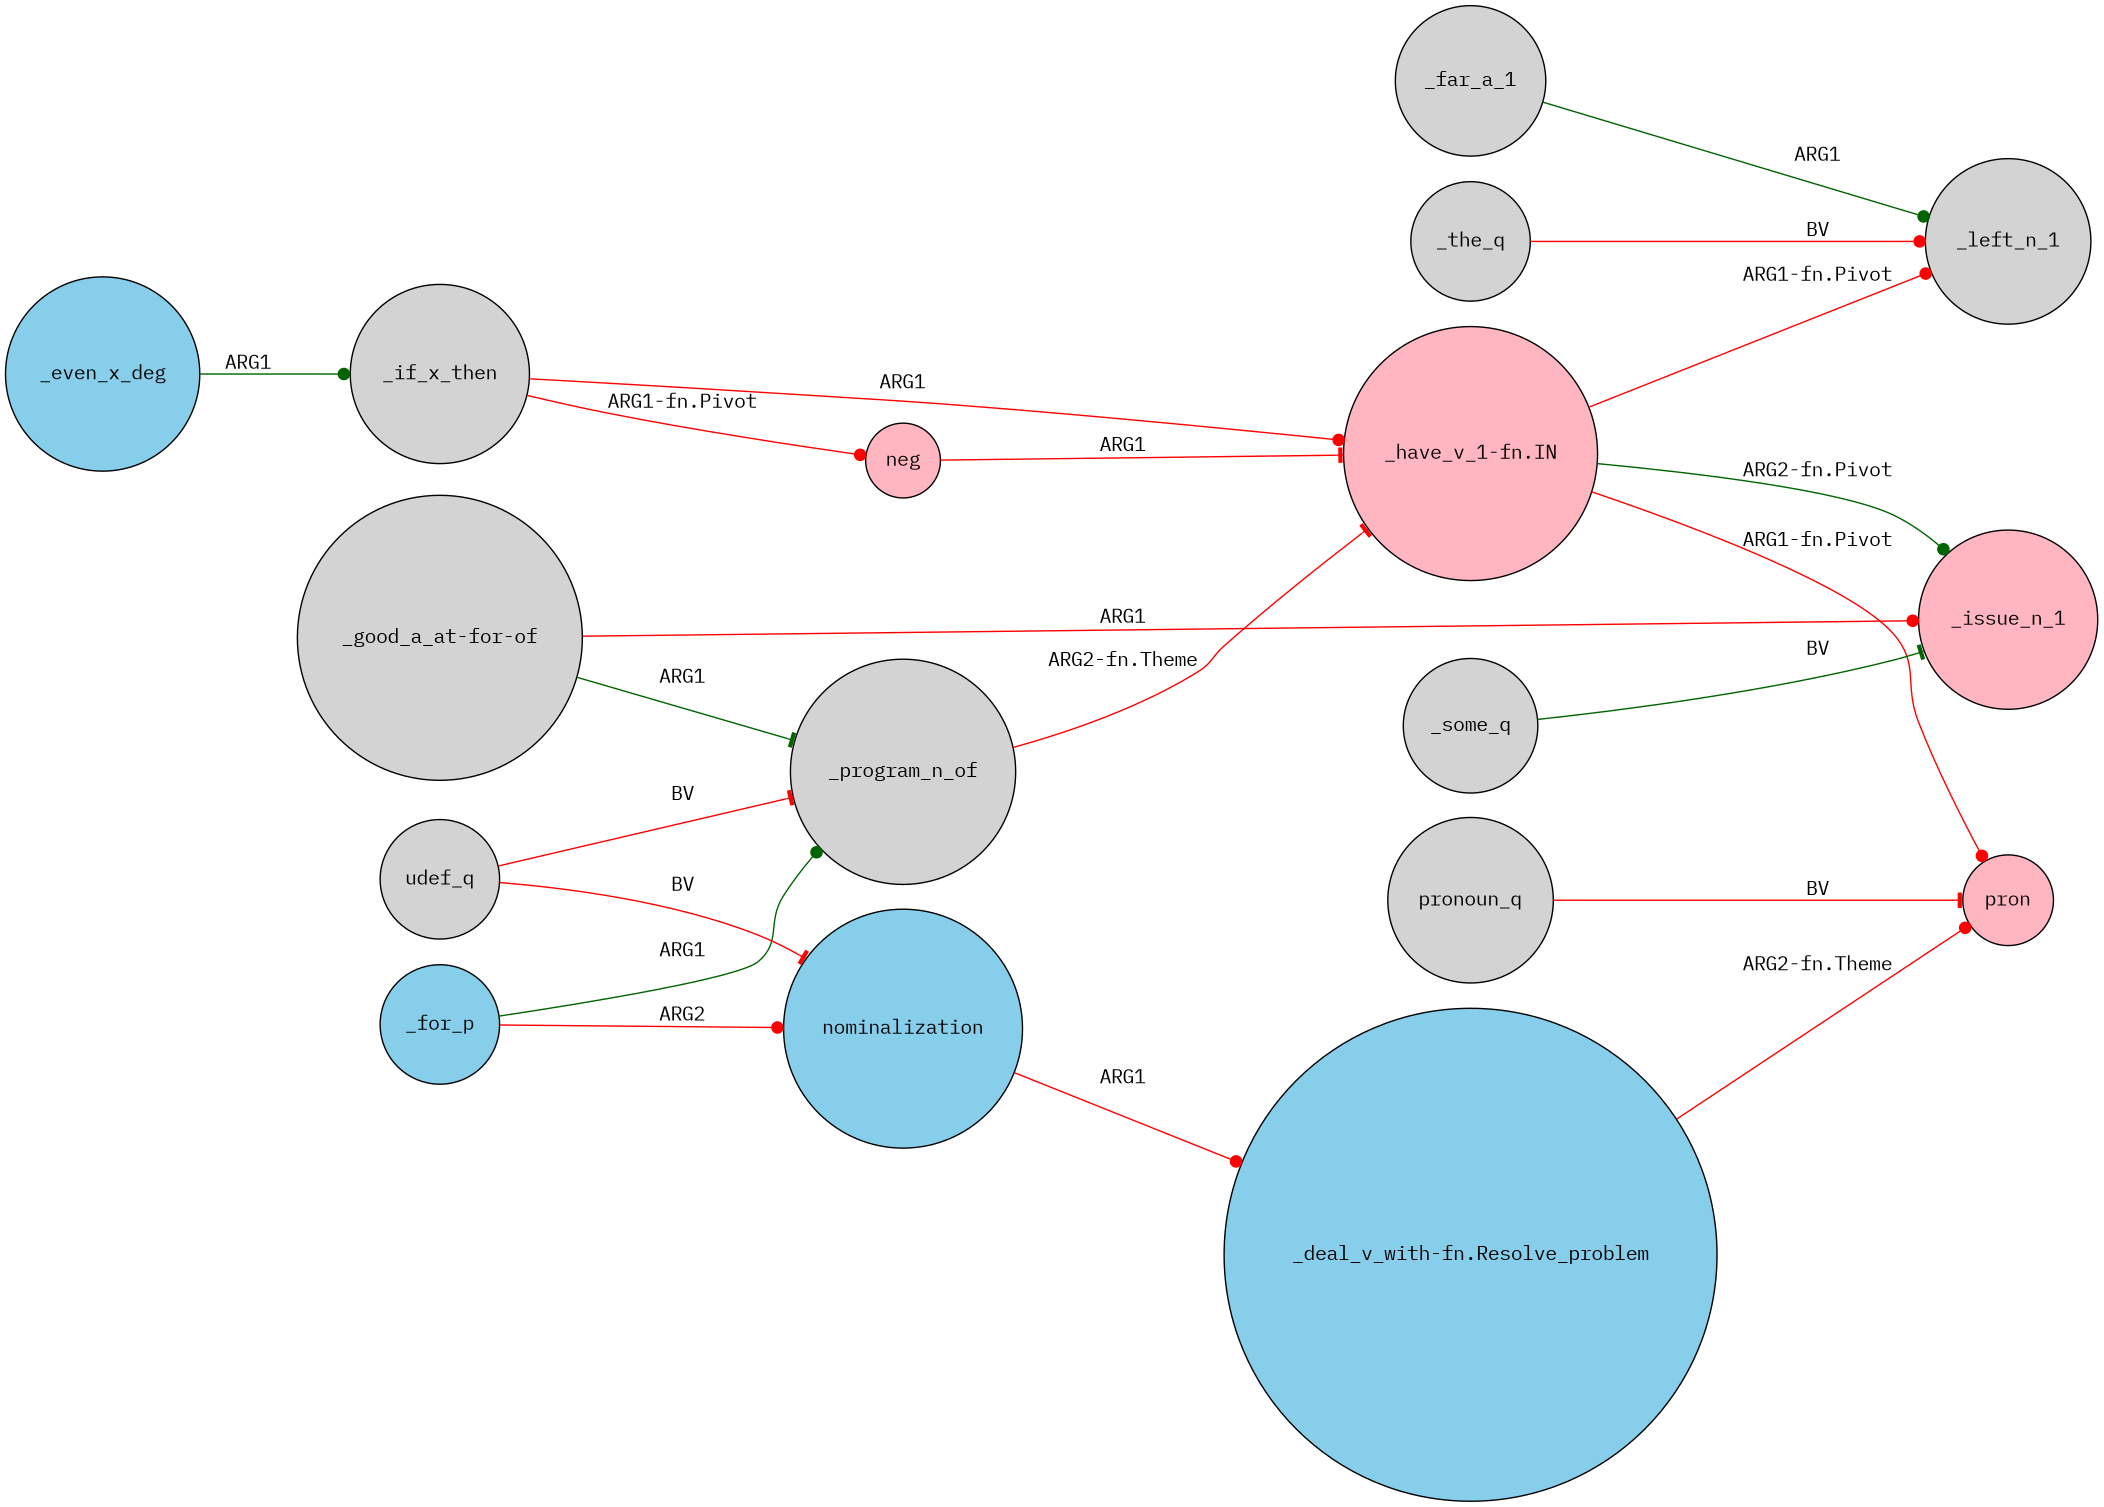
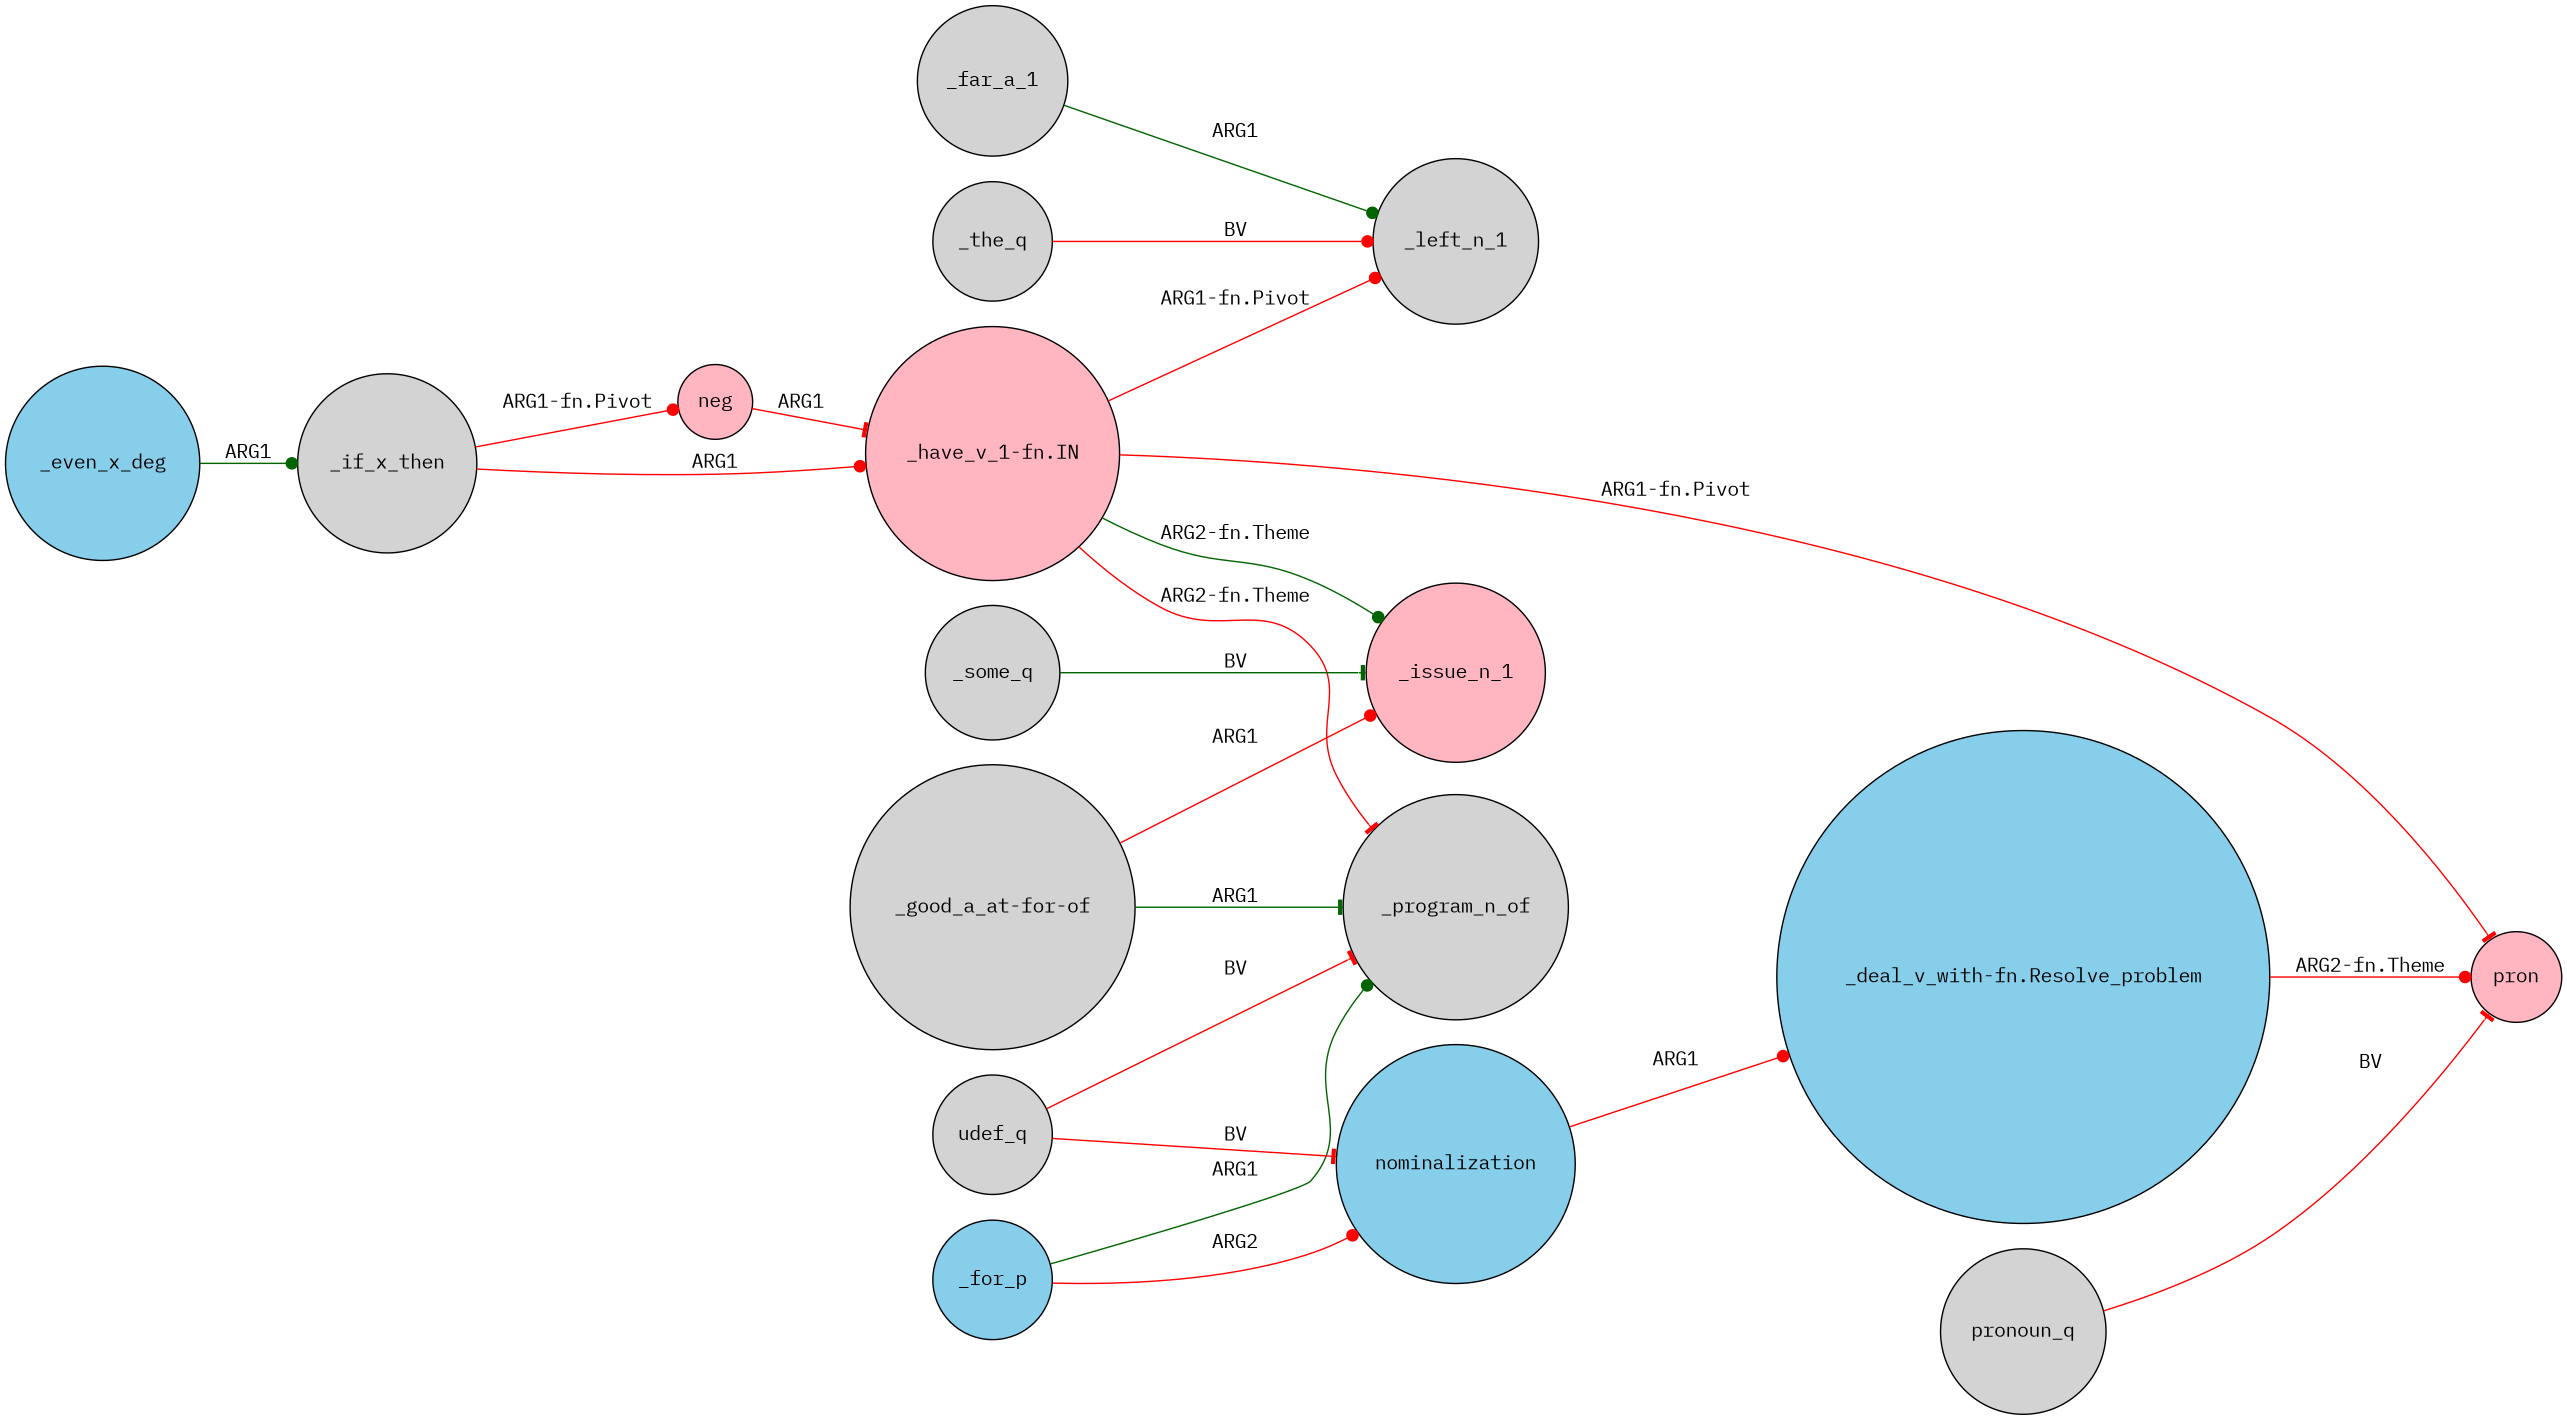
edge "_have_v_1-fn.IN" -> "_issue_n_1": label "ARG2-fn.Pivot" -> "ARG2-fn.Theme"
edge "_have_v_1-fn.IN" -> "pron": arrowhead dot -> tee
edge "_program_n_of" -> "_have_v_1-fn.IN": reversed
